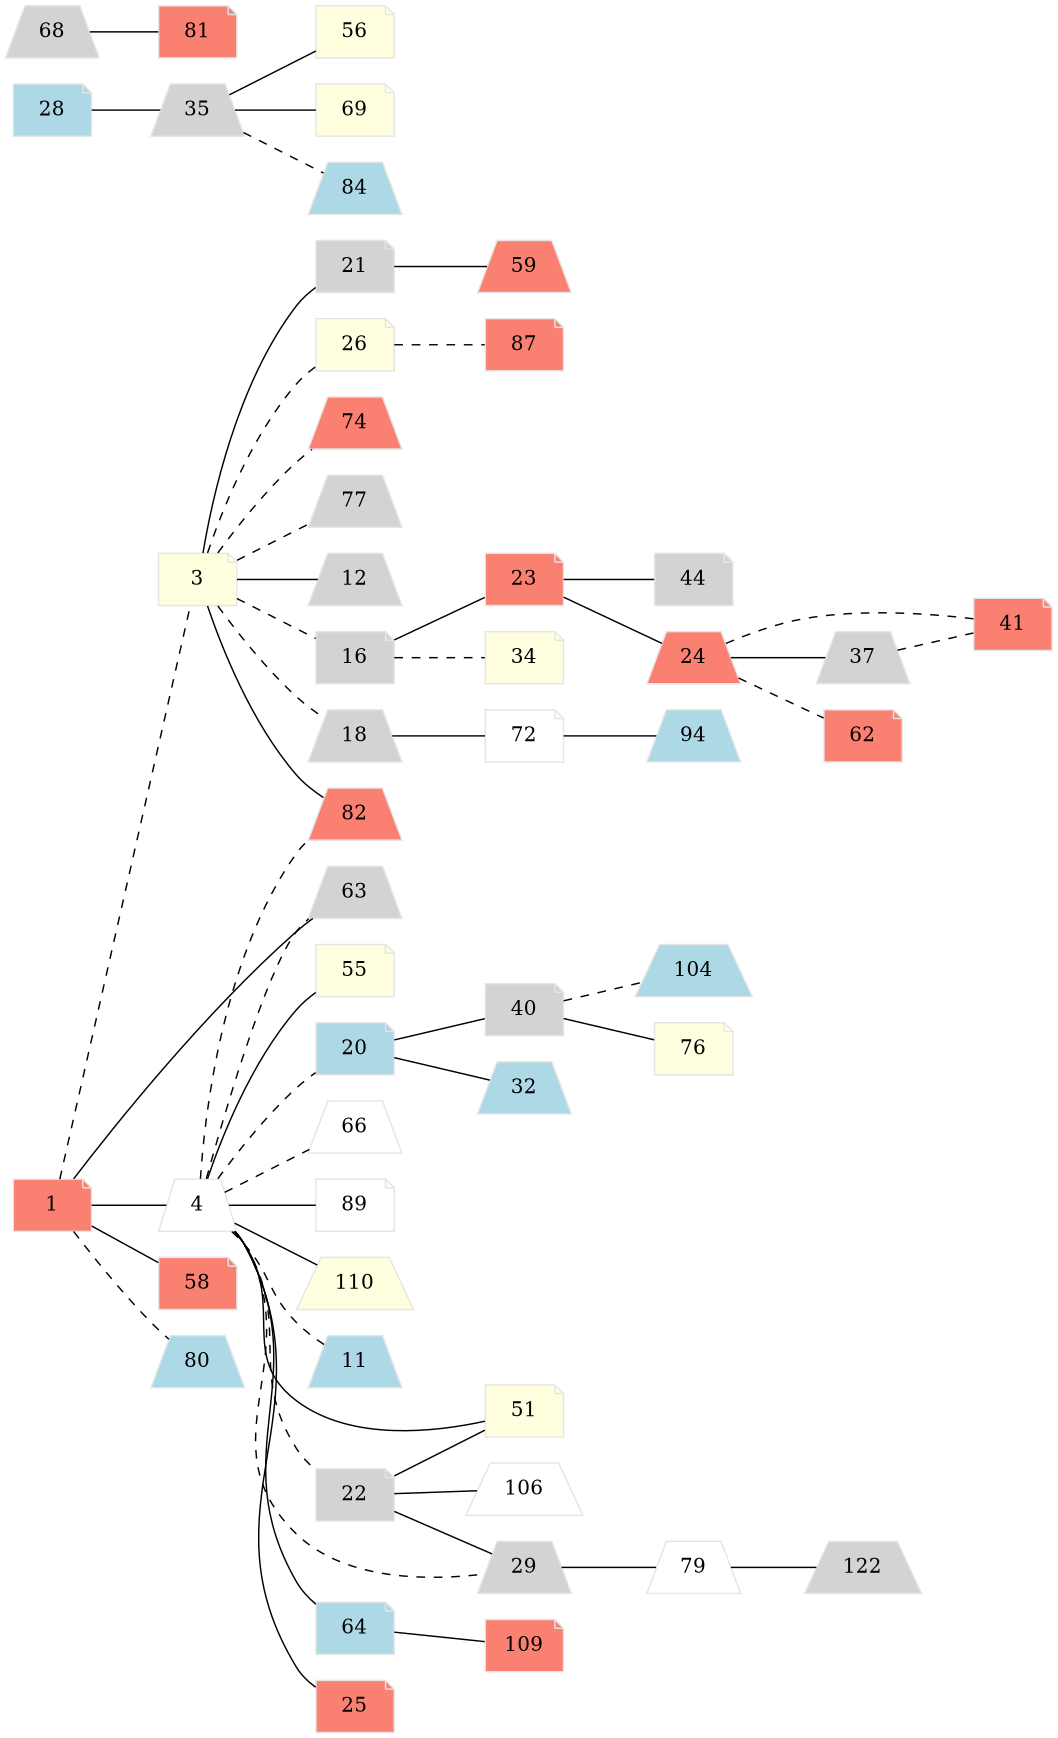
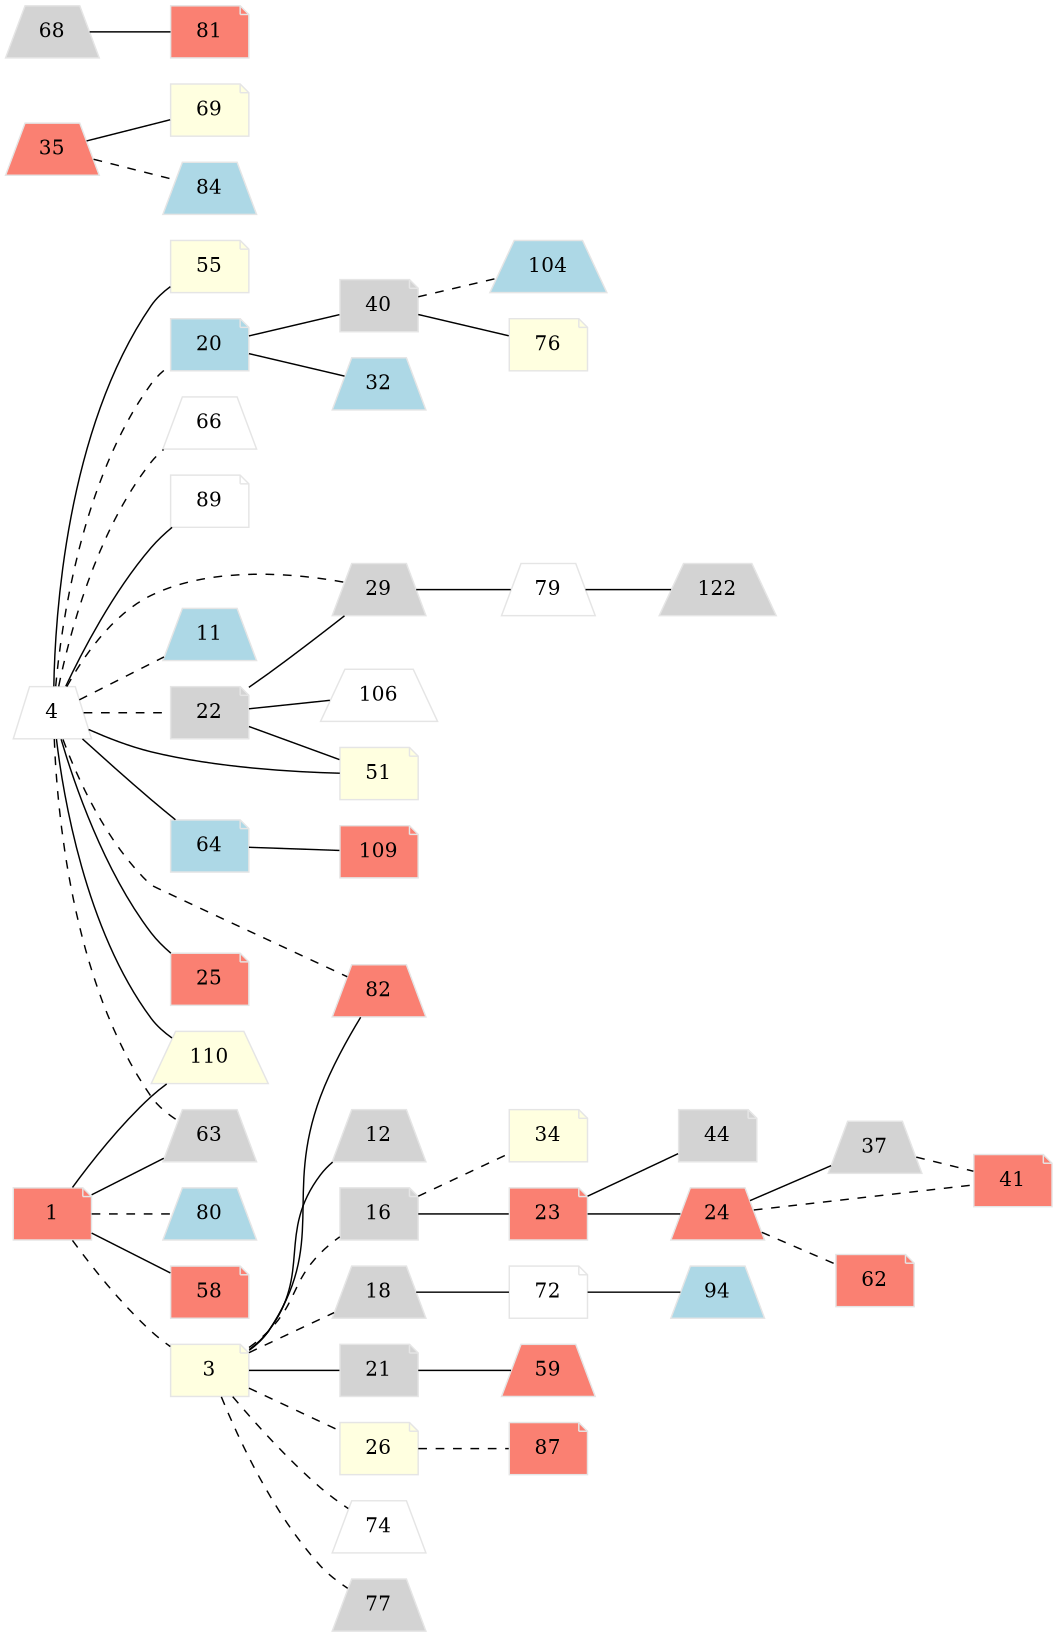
node "56": removed
node "28": removed
node "35": fillcolor lightgrey -> salmon
node "74": fillcolor salmon -> white
edge "1" -- "4": now "1" -- "110"
